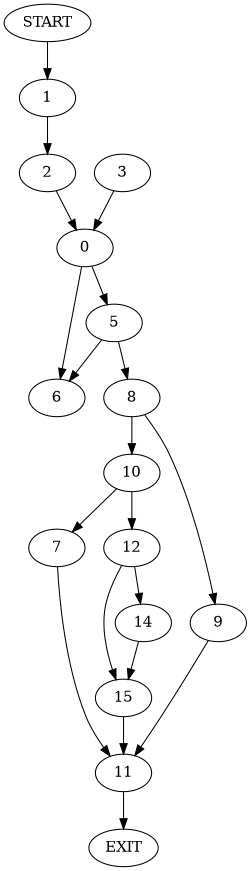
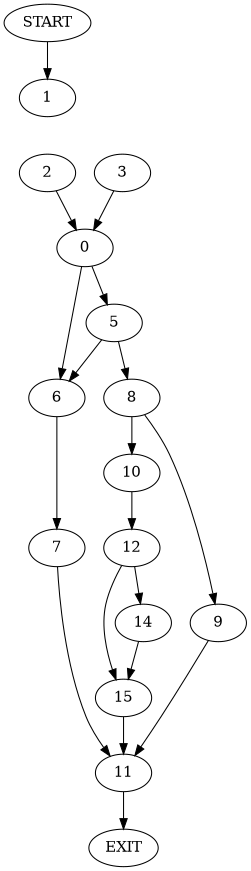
edge "1" -> "2": removed
edge "10" -> "7": now "6" -> "7"
